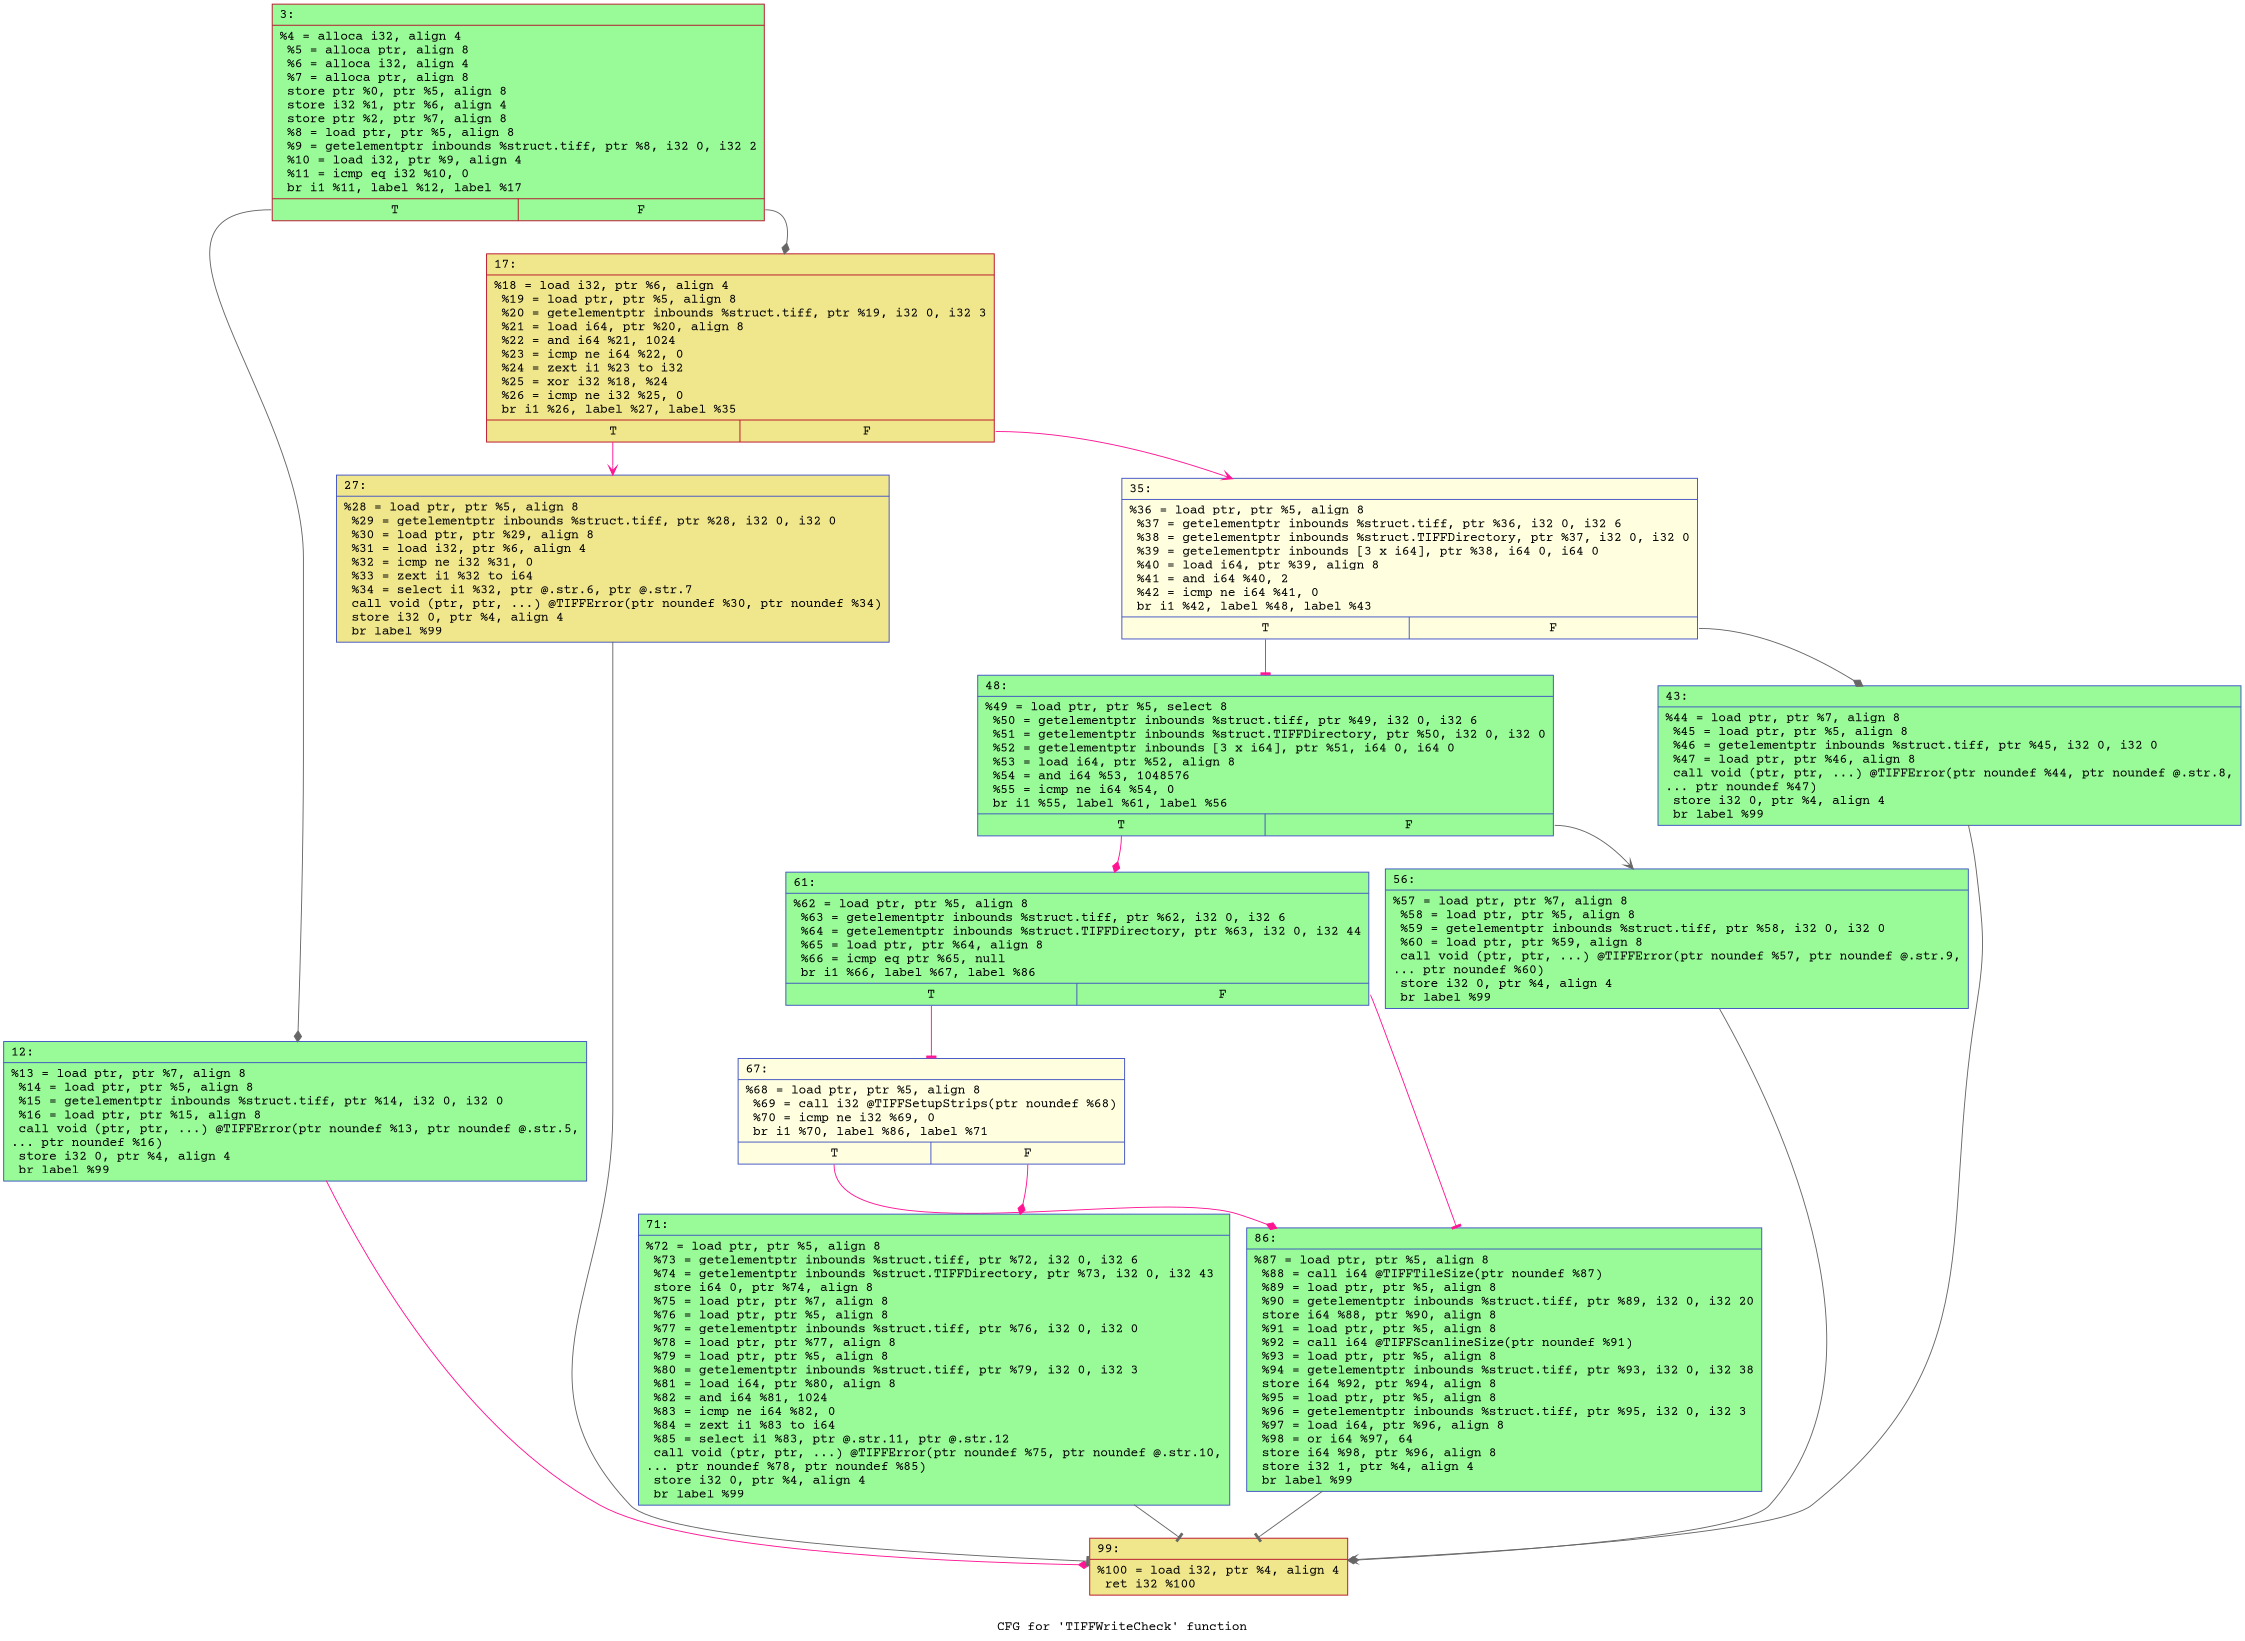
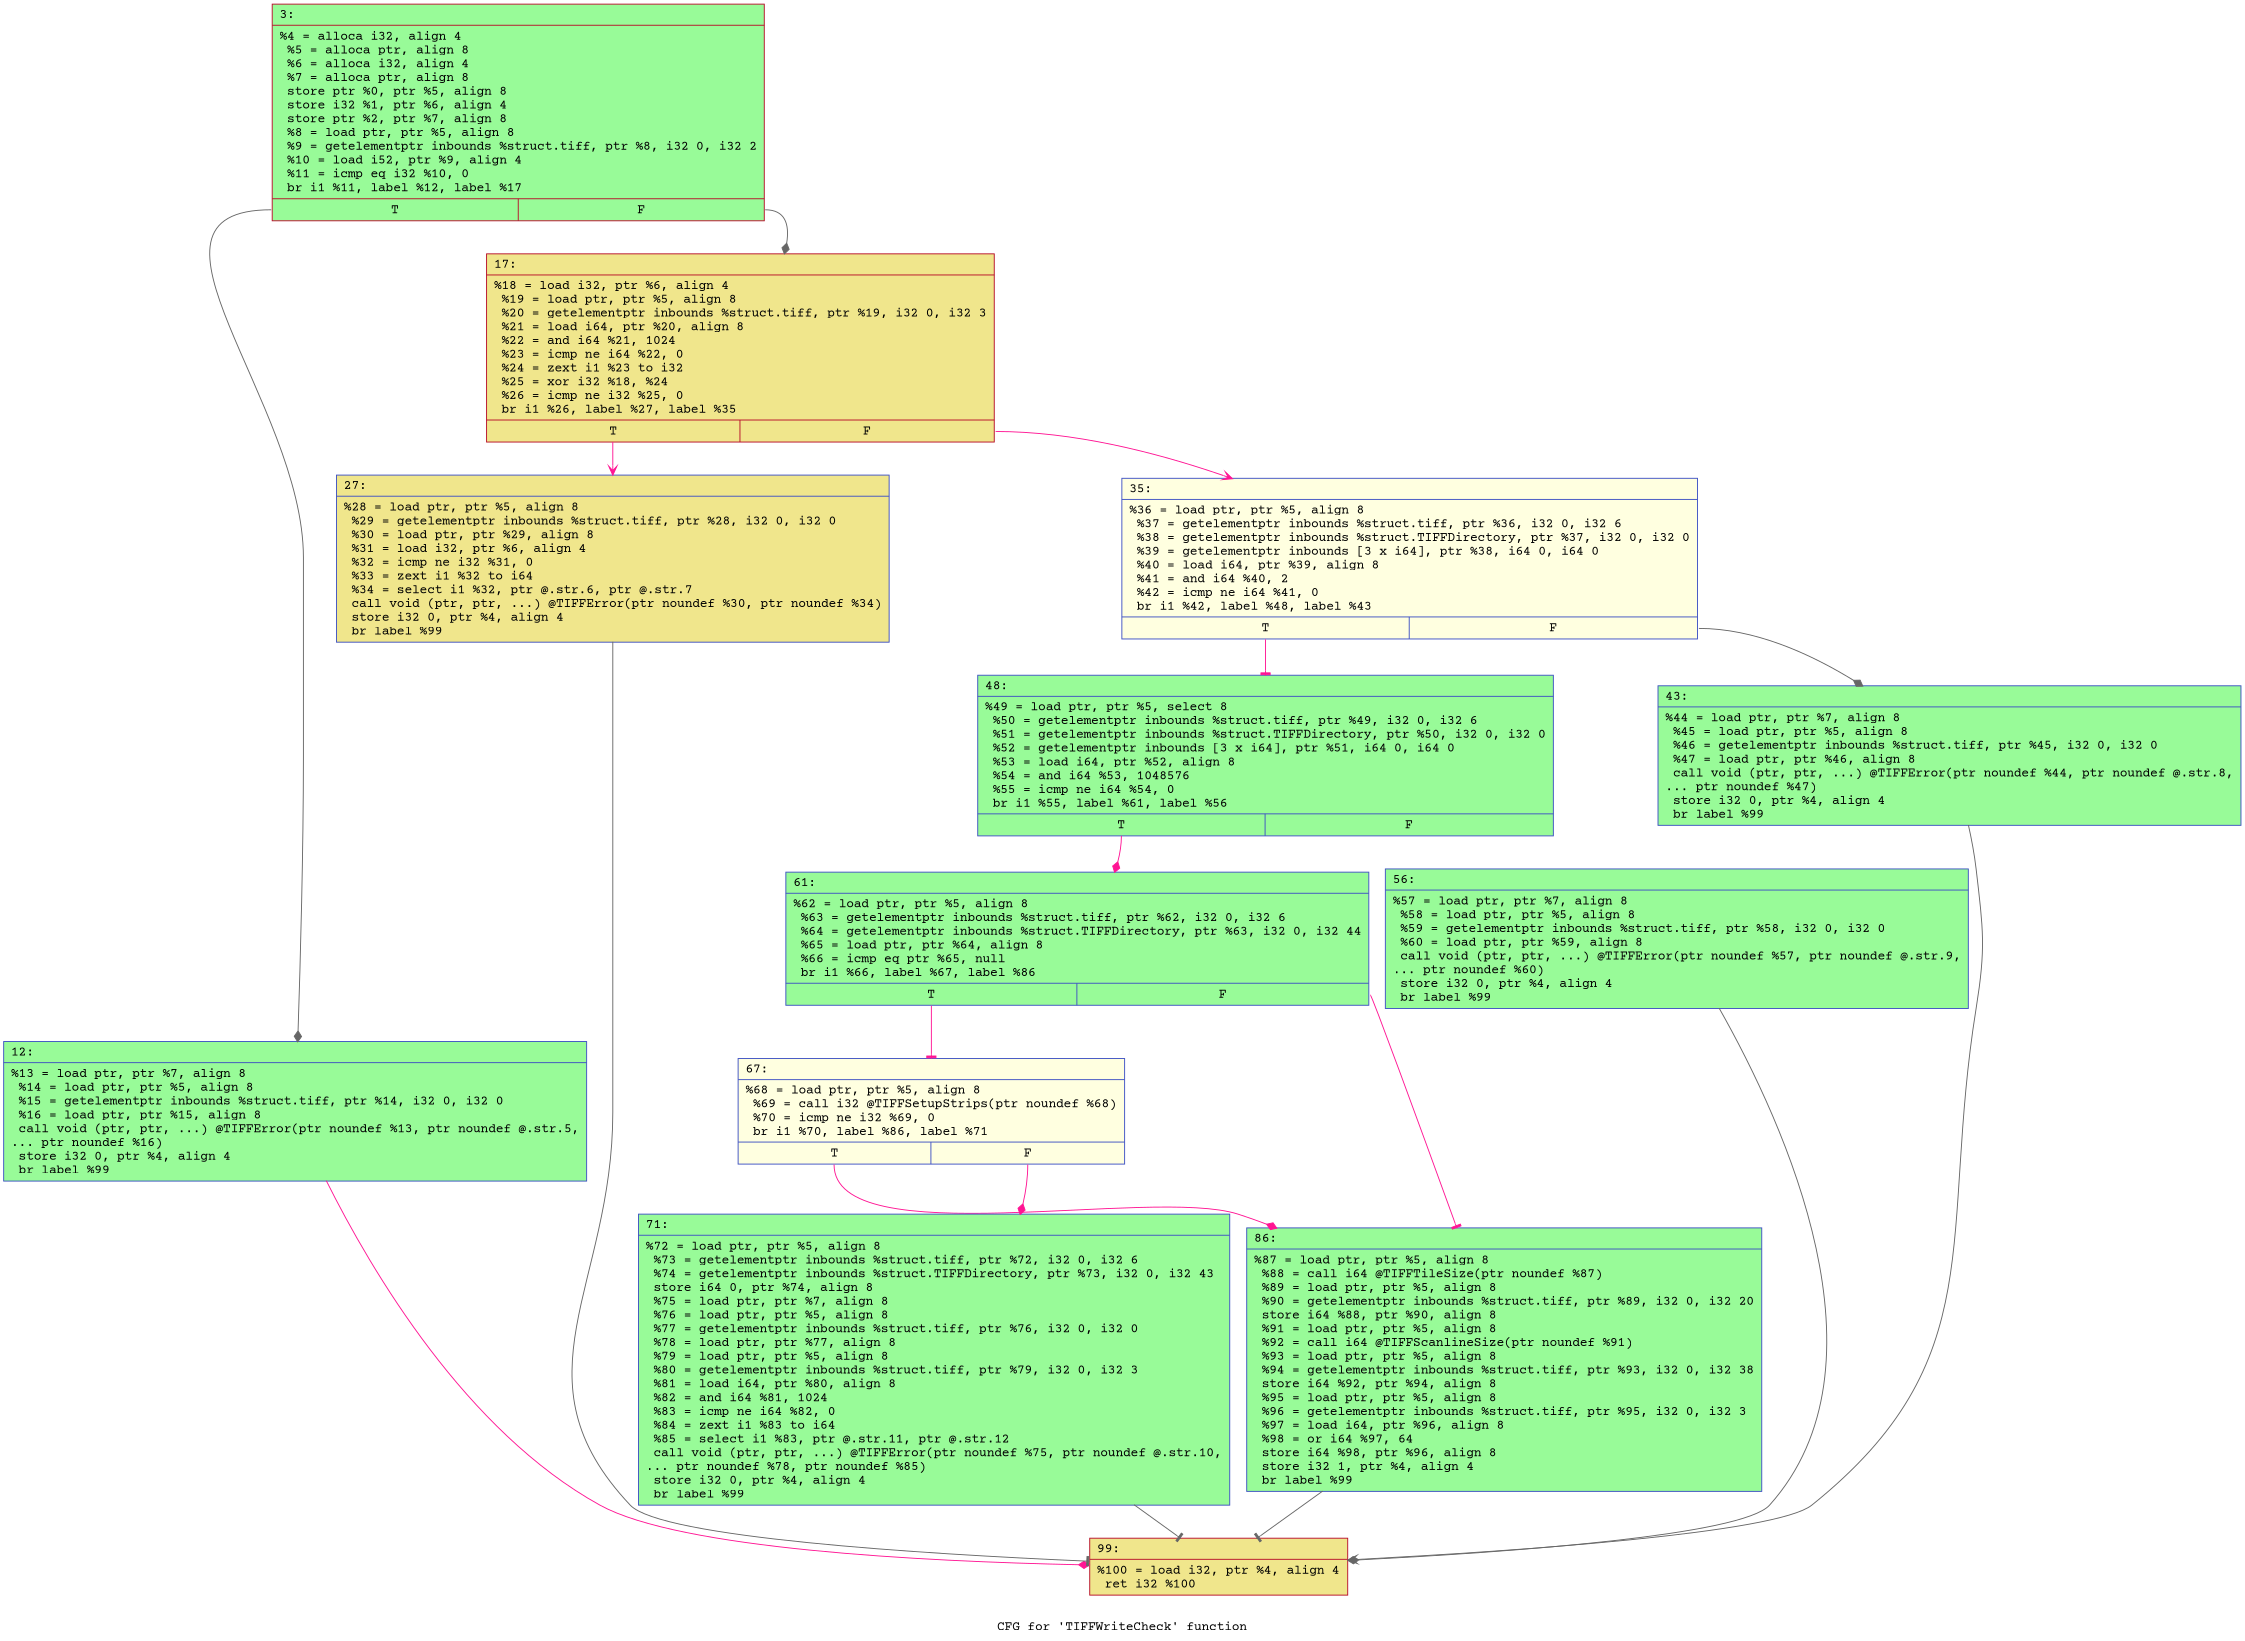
node "3:": text "%10 = load i32, ptr %9, align 4" -> "%10 = load i52, ptr %9, align 4"
edge "48:" -> "56:": removed
